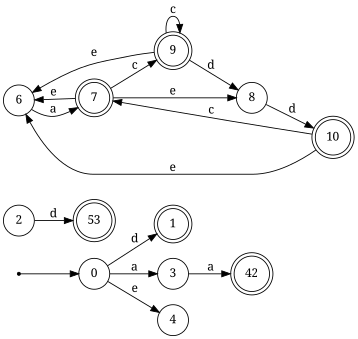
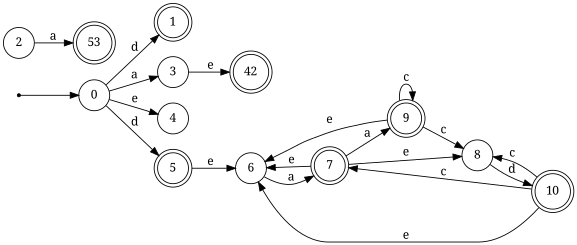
edge "7" -> "9": label "c" -> "a"
edge "9" -> "8": label "d" -> "c"
edge "10" -> "8": added, label "c"
node "5": added
edge "2" -> "53": label "d" -> "a"
edge "3" -> "42": label "a" -> "e"
